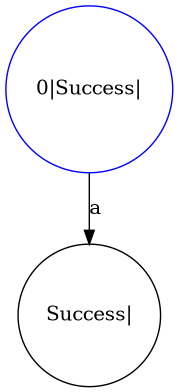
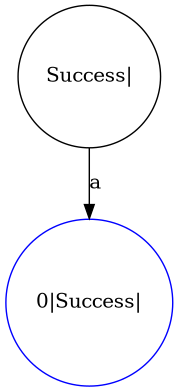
edge "0|Success|" -> "Success|": reversed
